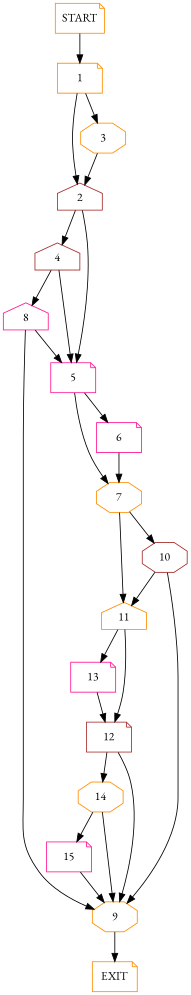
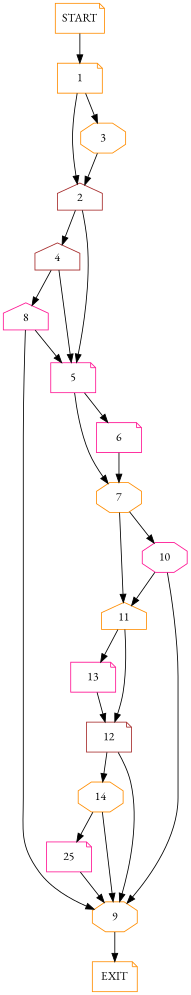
node "10": color brown -> deeppink
node "15": label "15" -> "25"
